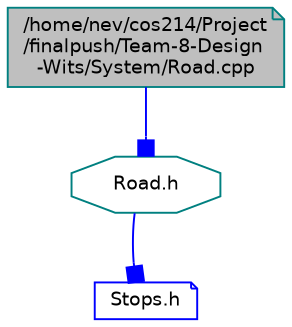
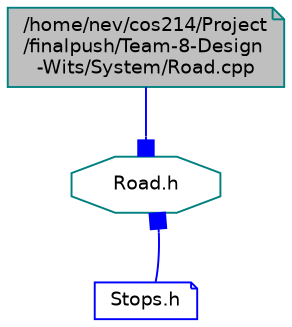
edge "Road.h" -> "Stops.h": reversed
